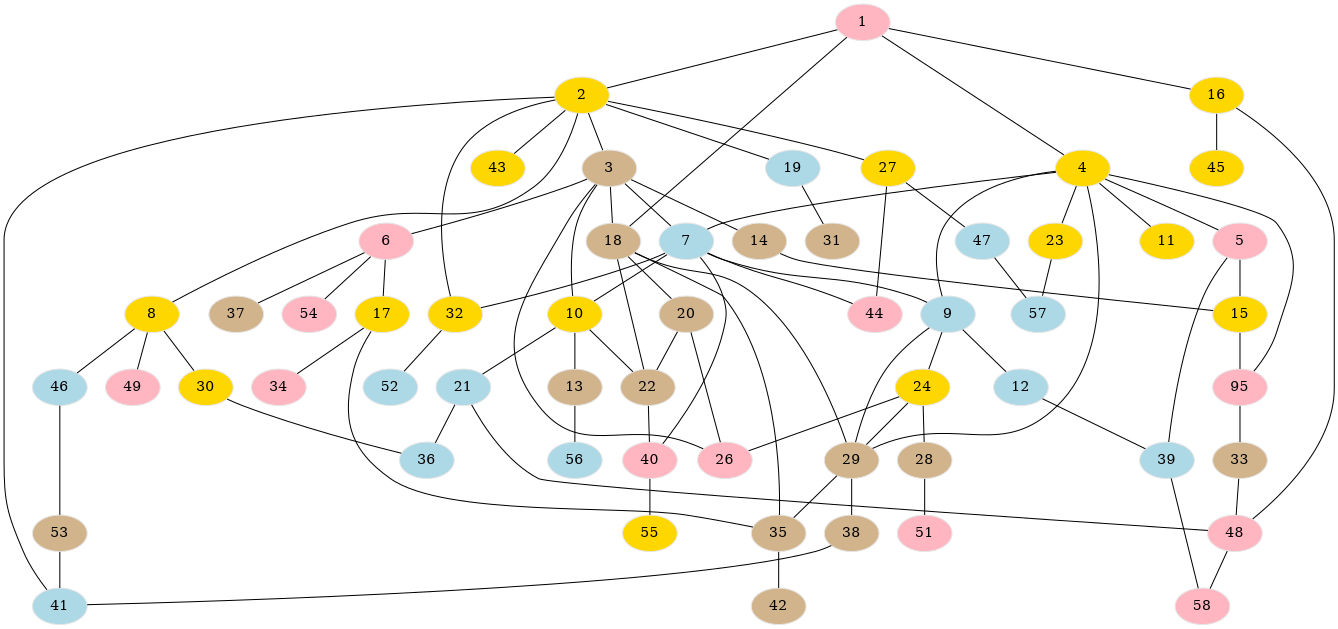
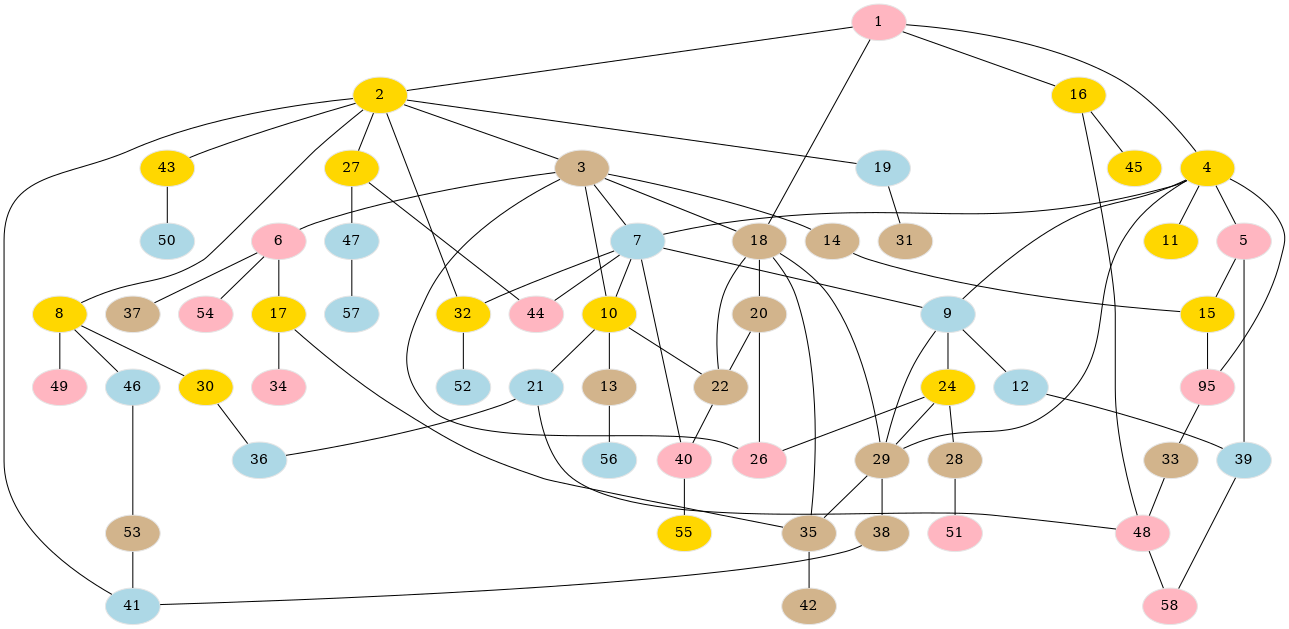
node "50": added
node "23": removed
